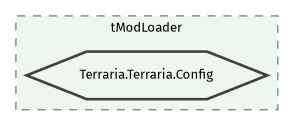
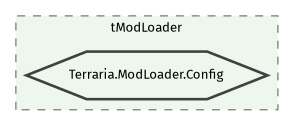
node "Terraria.Terraria.Config": label "Terraria.Terraria.Config" -> "Terraria.ModLoader.Config"
